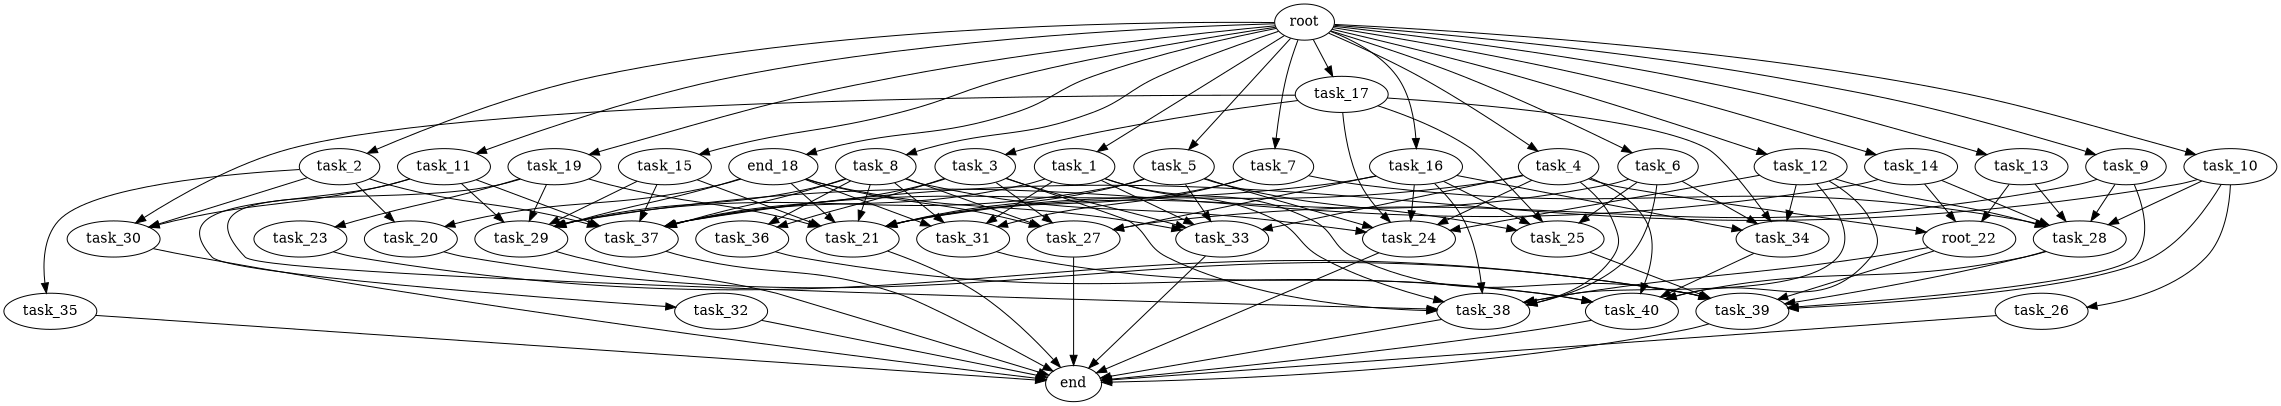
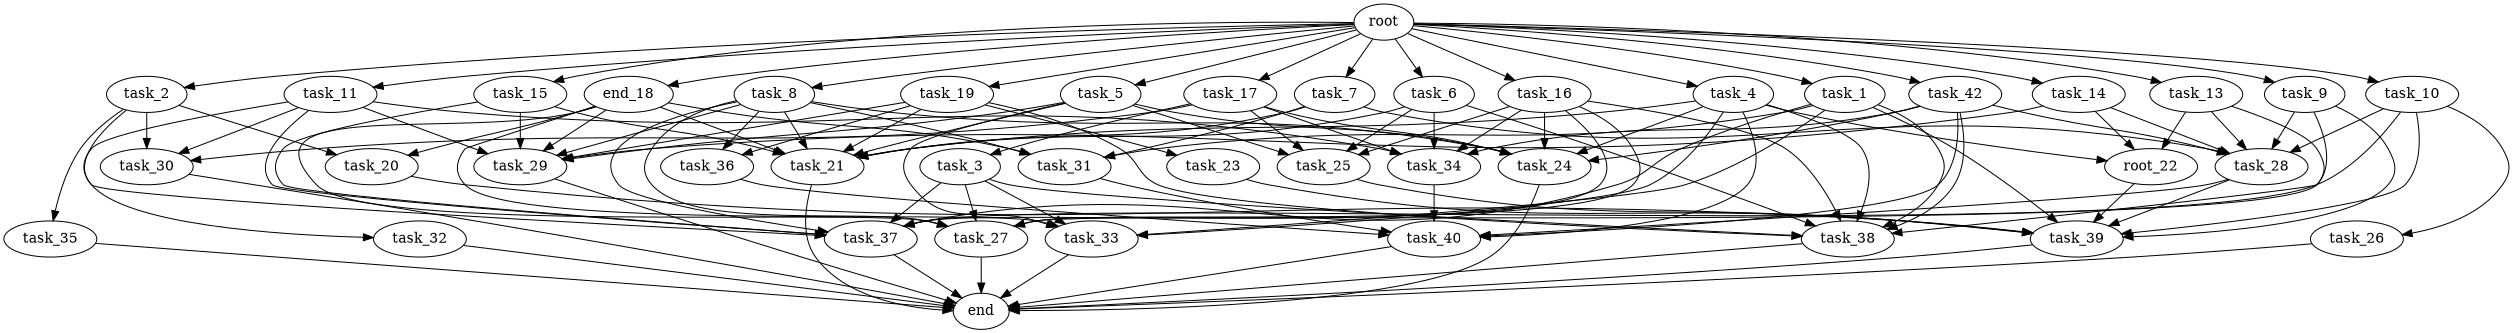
edge "task_11" -> "task_34": added
node "task_12": label "task_12" -> "task_42"
edge "task_3" -> "task_36": now "task_19" -> "task_36"
edge "root_22" -> "task_38": now "task_13" -> "task_38"
